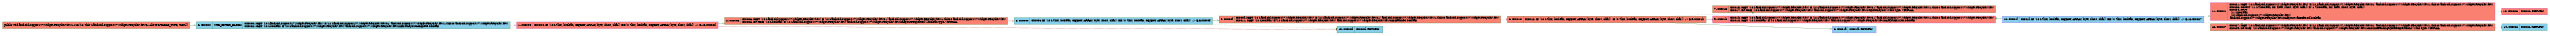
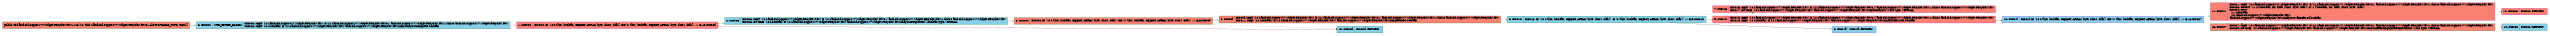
node "7: 0x0015": color darkgreen -> purple
edge "10: 0x001f" -> "9: 0x001b": reversed
node "6: 0x0013": fillcolor salmon -> skyblue
node "2: 0x0006": fillcolor salmon -> skyblue
node "3: 0x000c": fillcolor skyblue -> salmon
